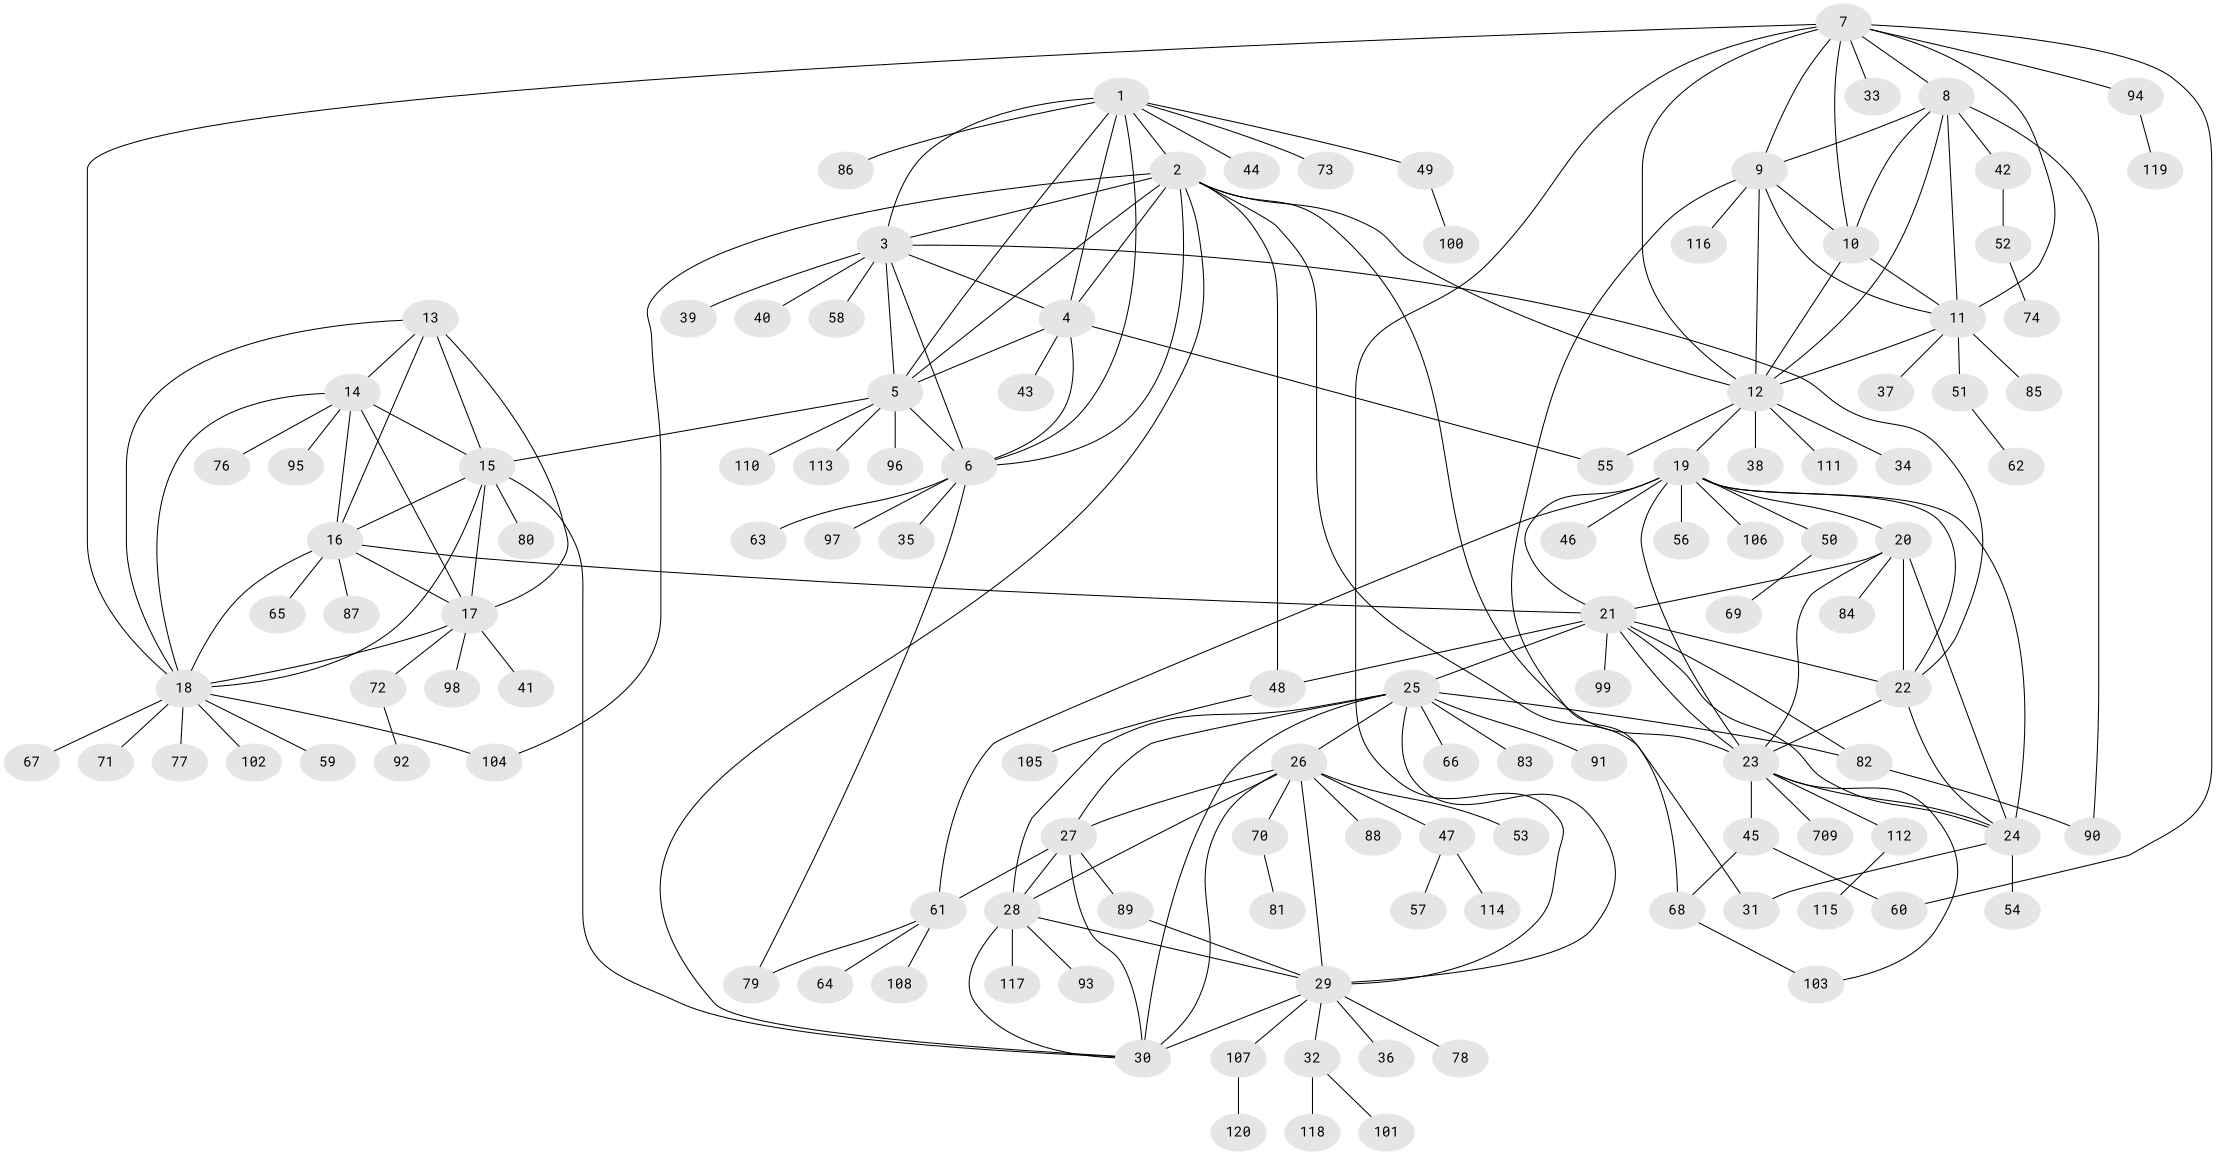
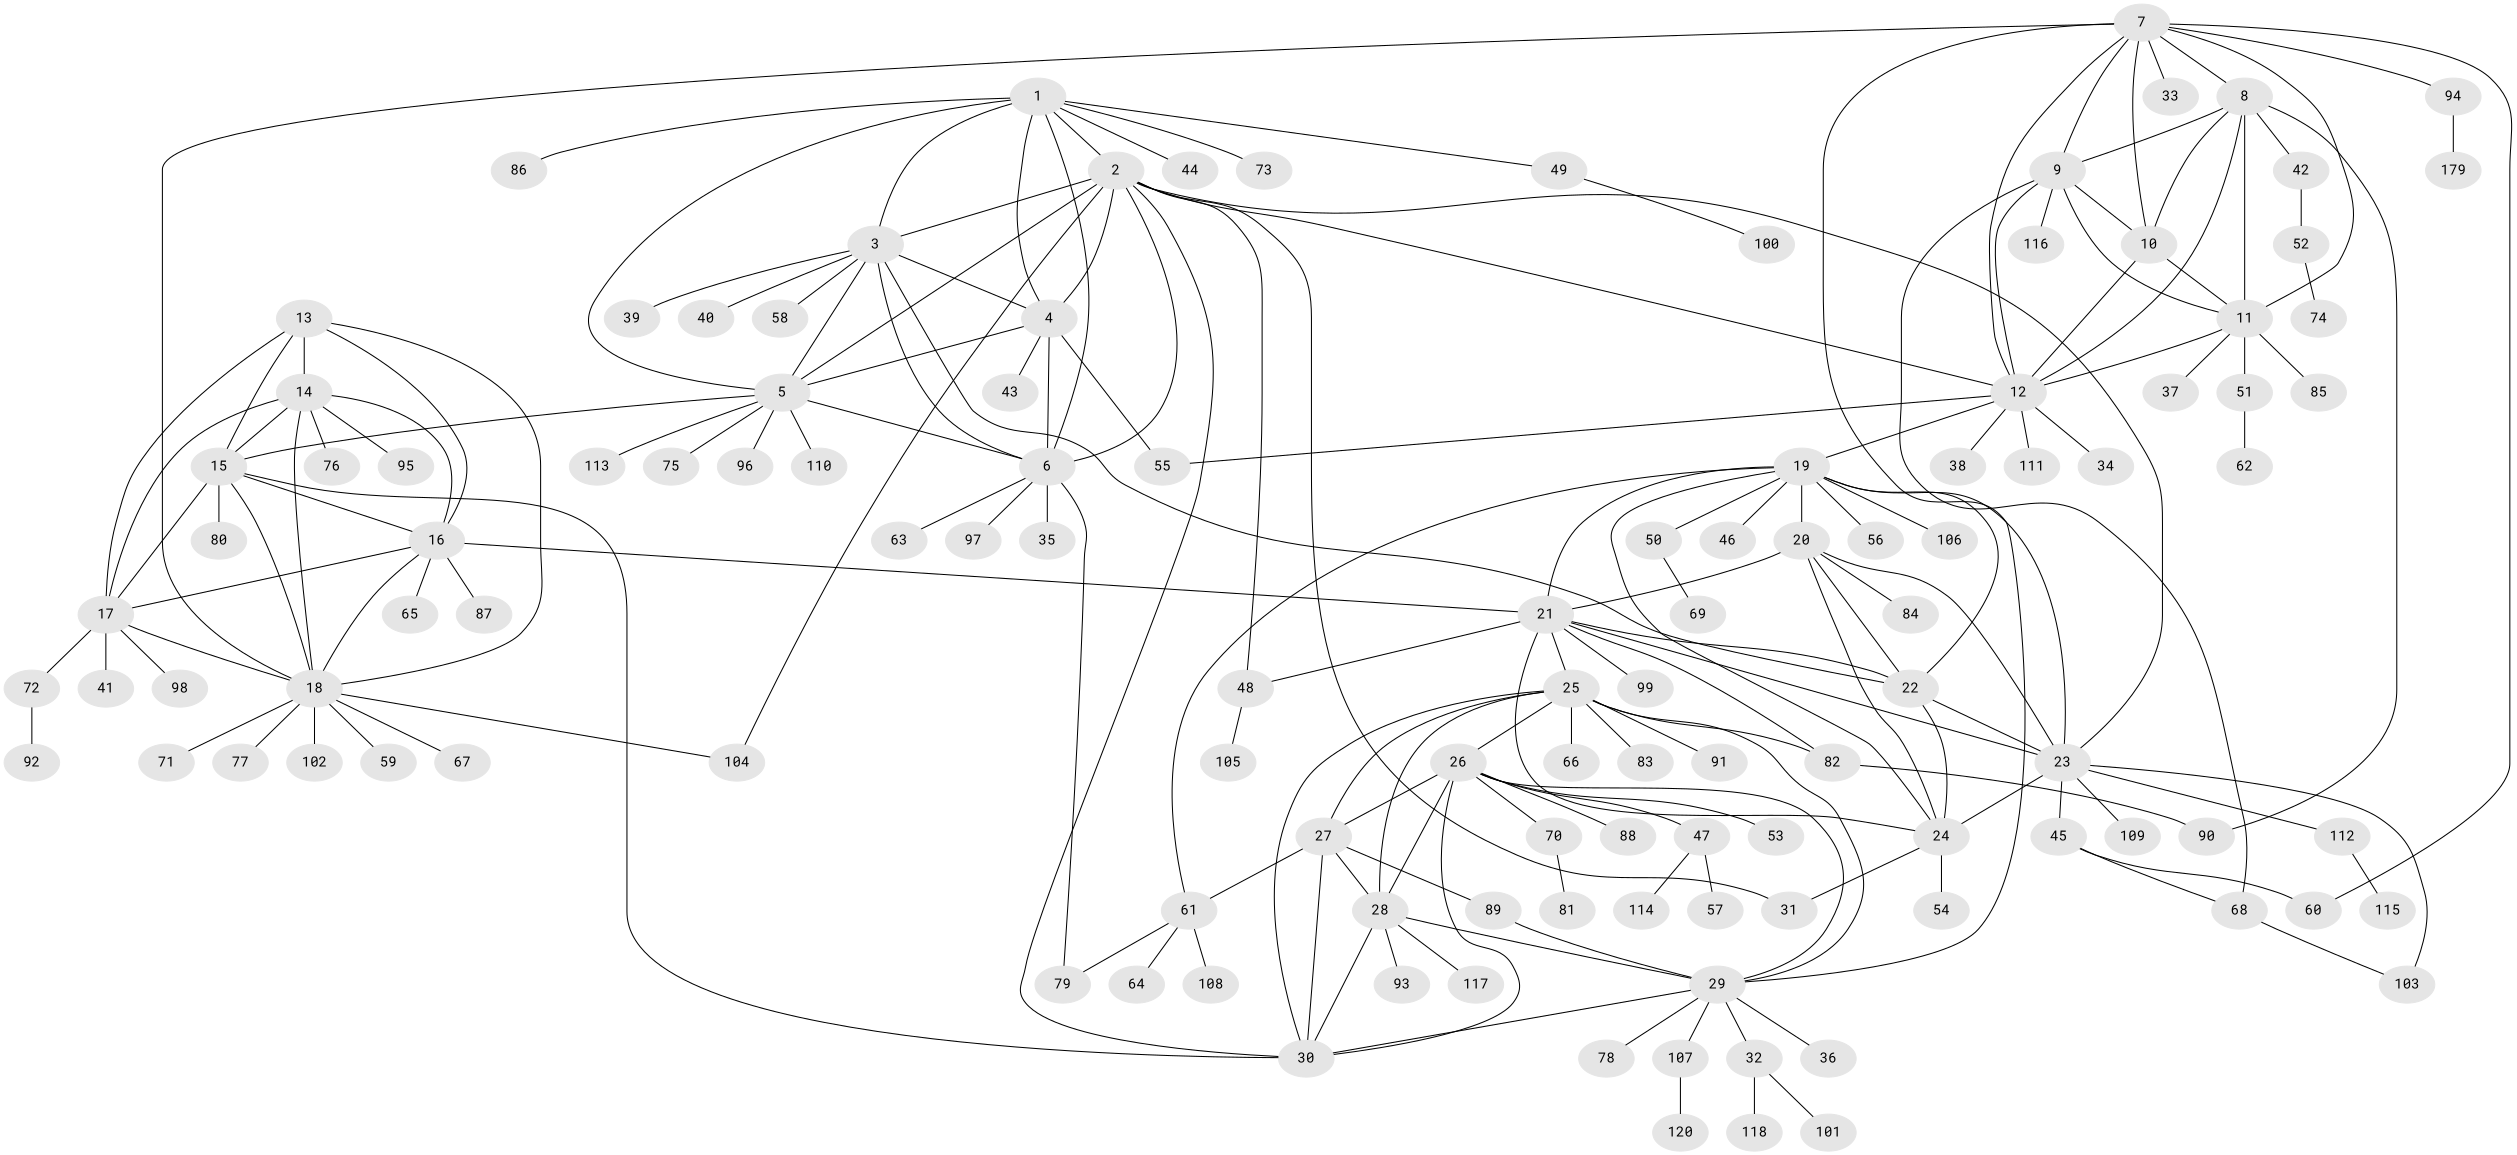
node "119": label "119" -> "179"
node "75": added
node "709": label "709" -> "109"
